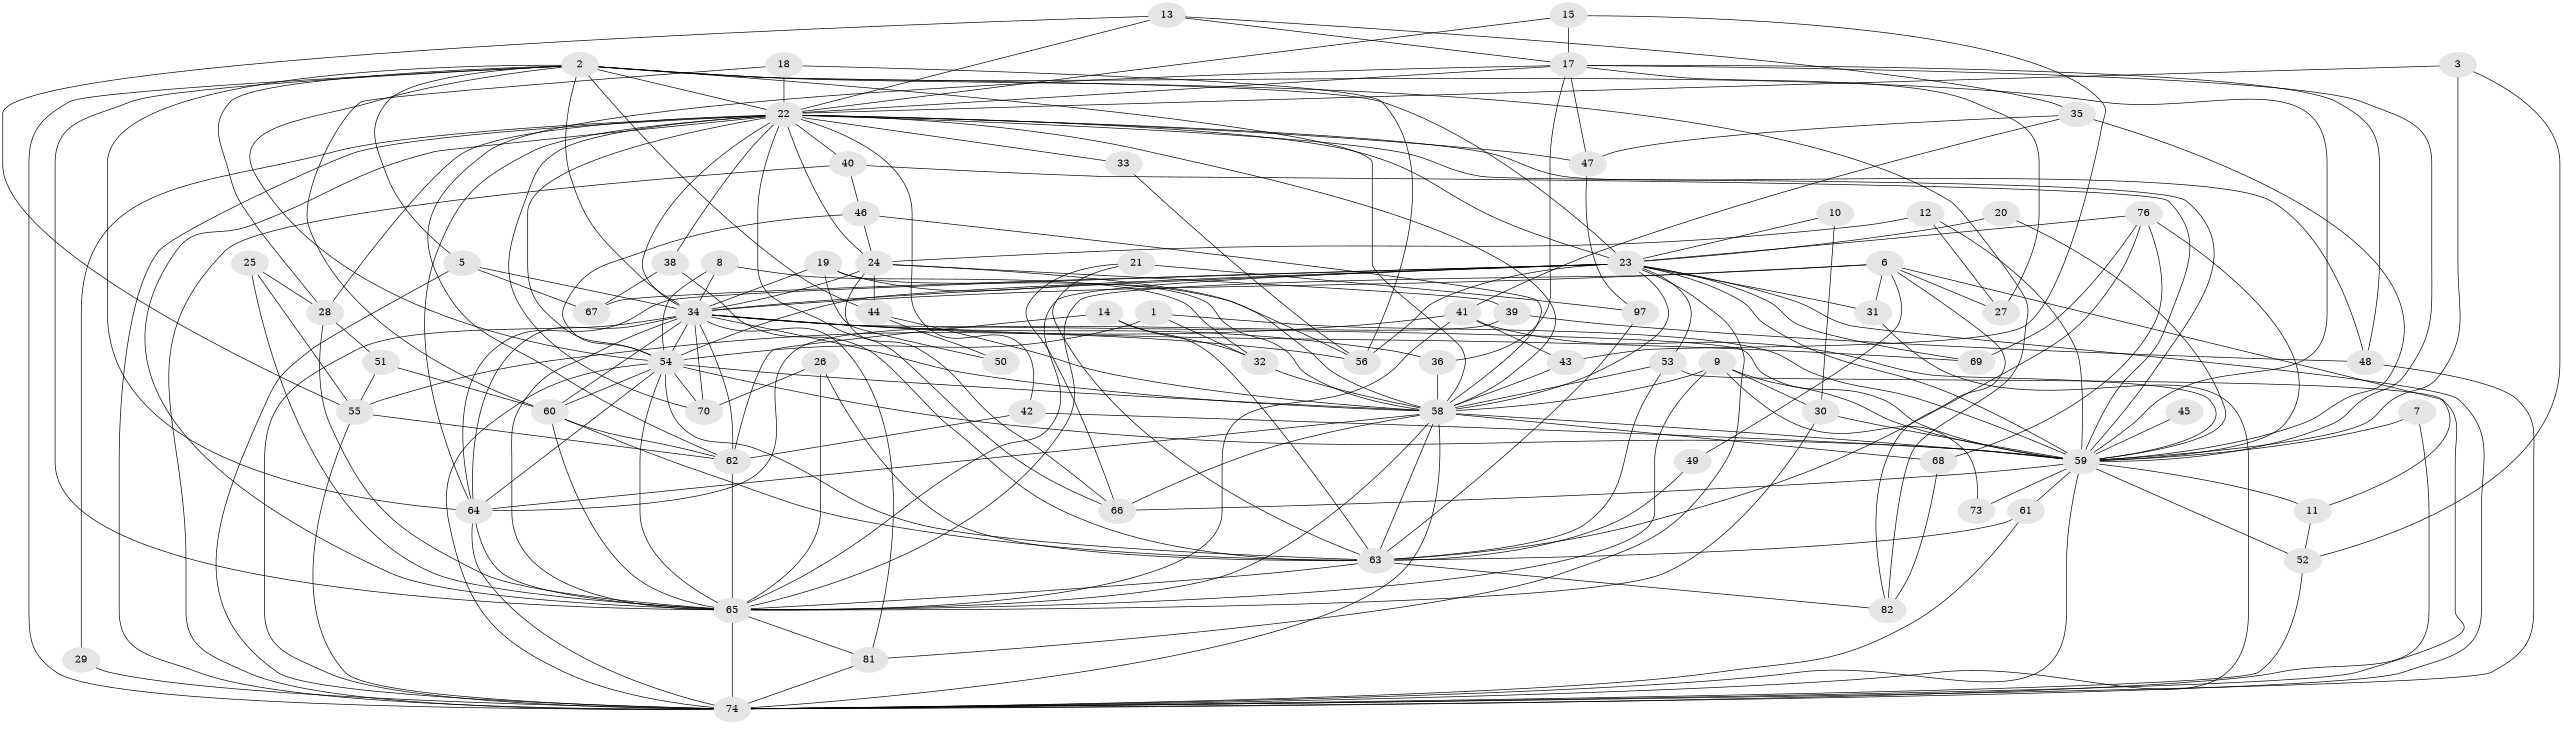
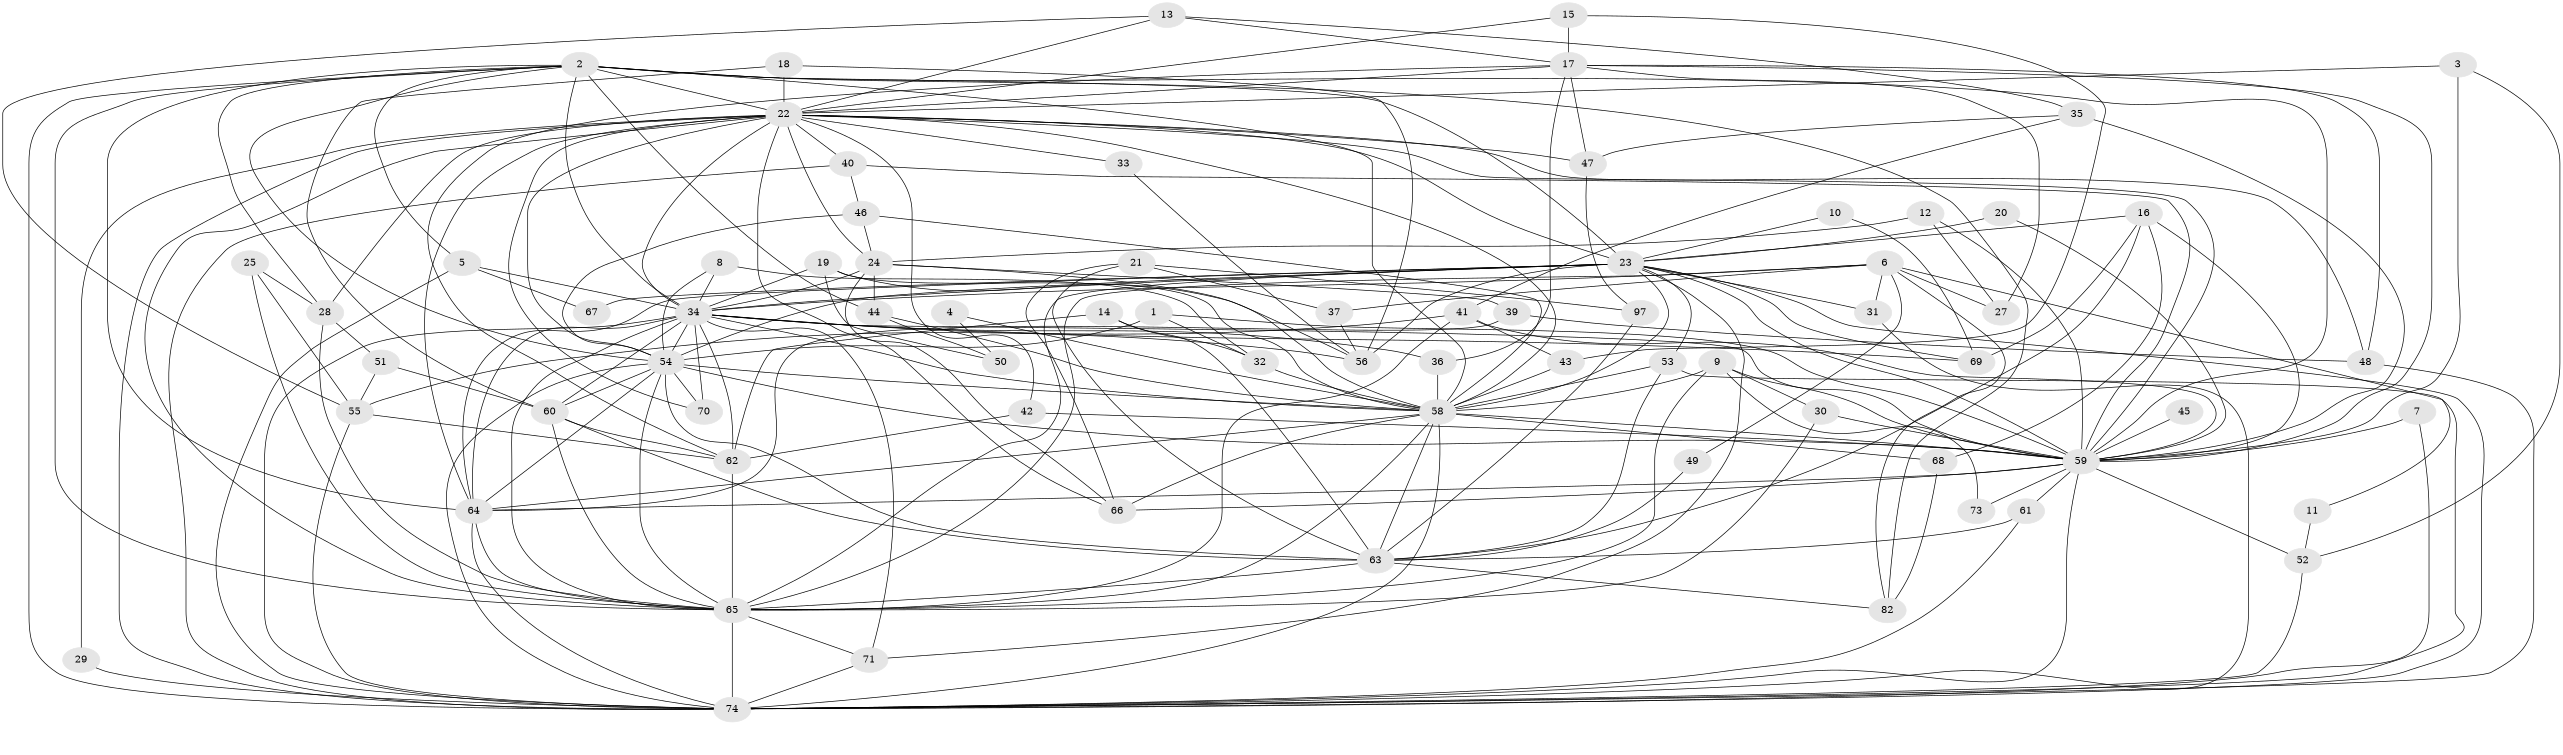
node "76": label "76" -> "16"
node "38": removed
node "4": added
node "37": added
edge "10" -- "30": now "10" -- "69"
node "26": removed
edge "59" -- "11": now "59" -- "64"
node "81": label "81" -> "71"
